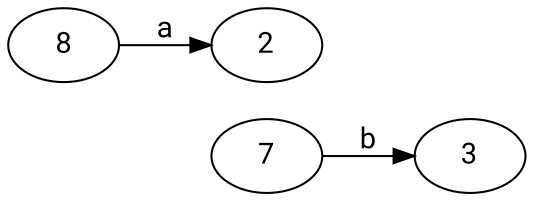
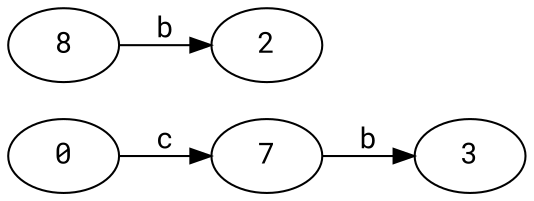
edge "8" -> "2": label "a" -> "b"
node "0": added
